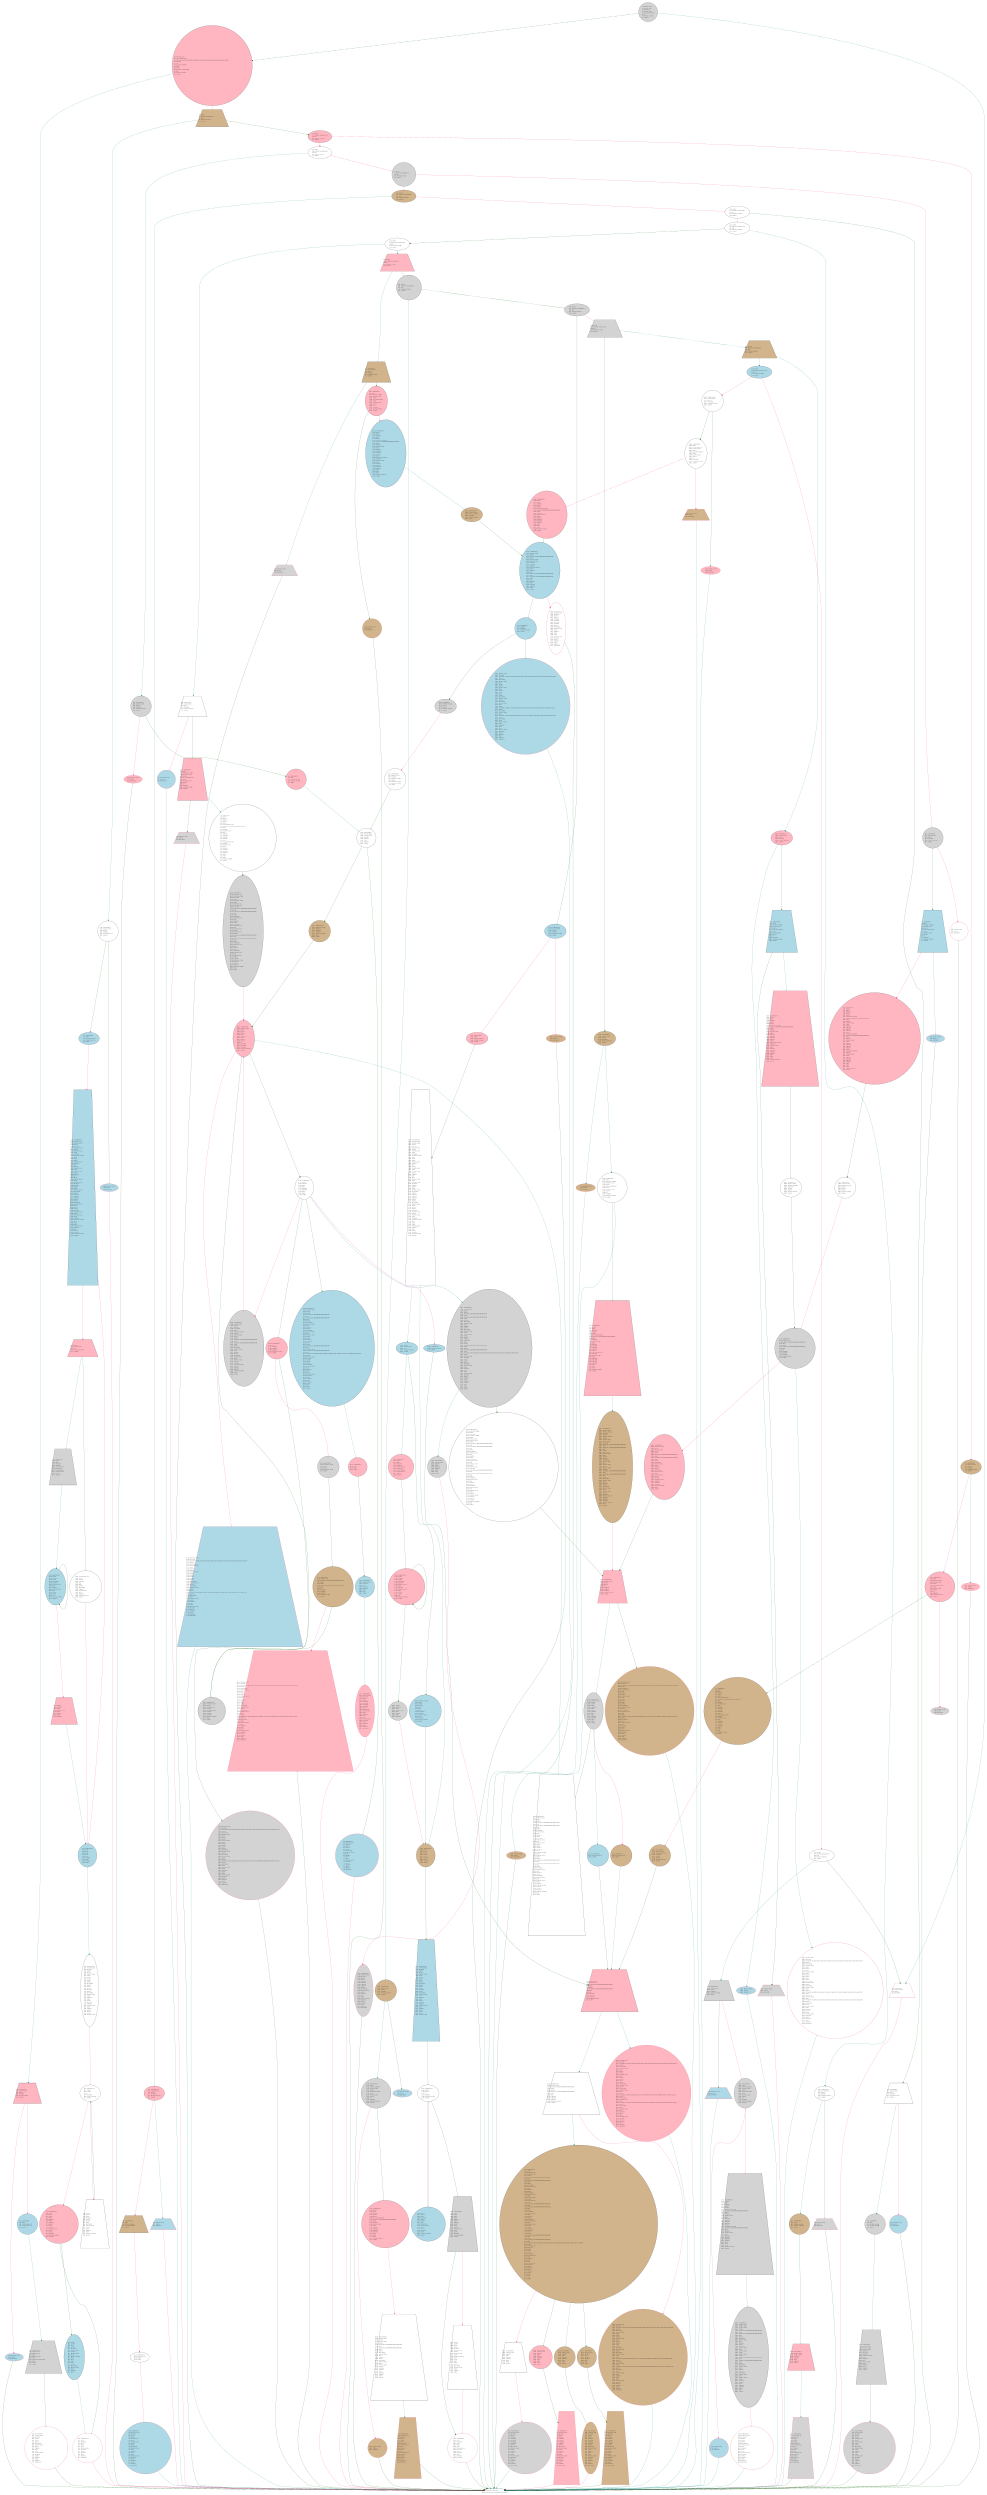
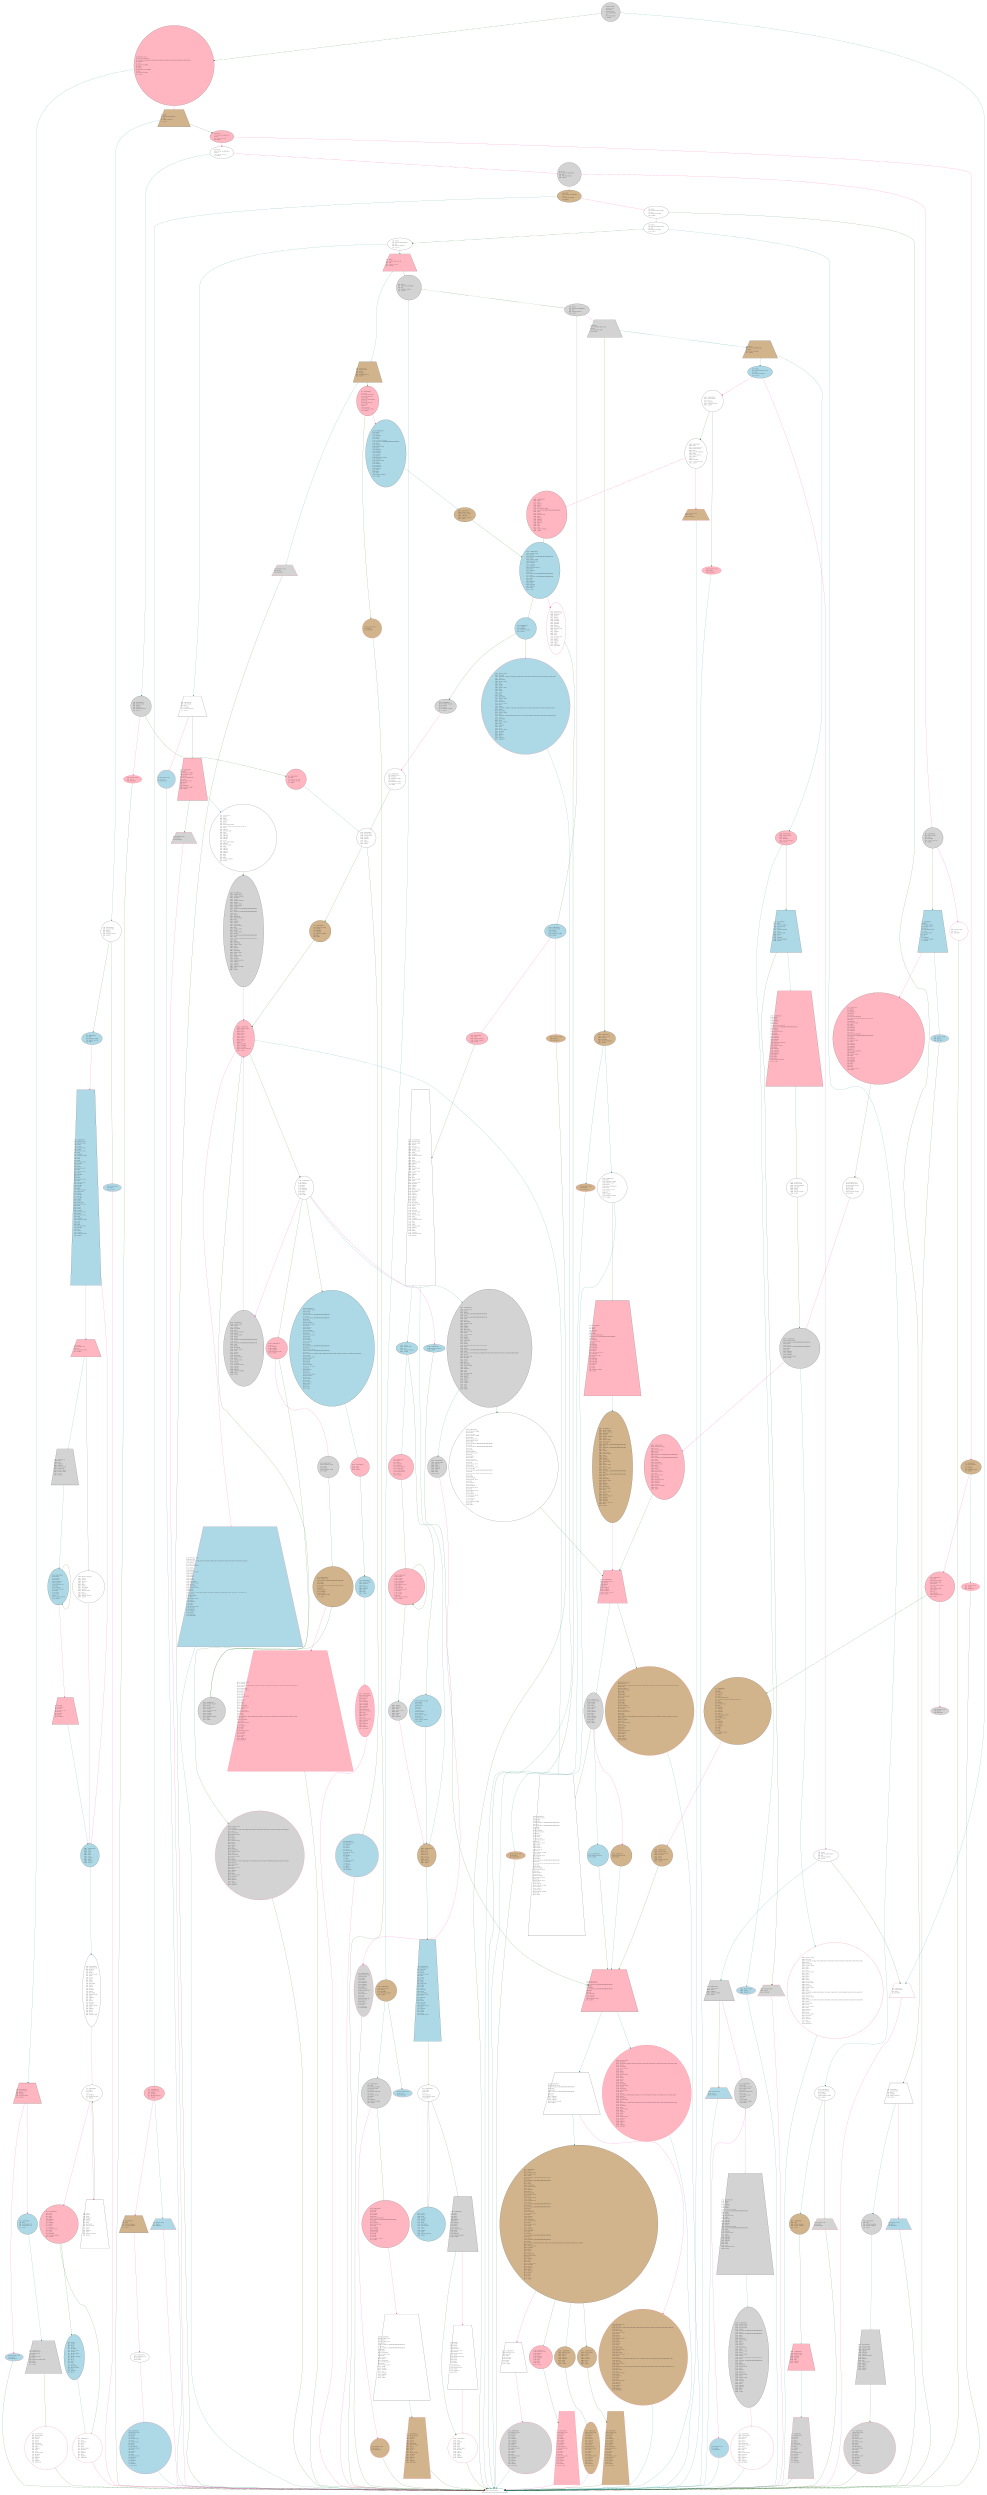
node "784: PUSH1 0x00 786: DUP1 787: REVERT": shape circle -> trapezium
